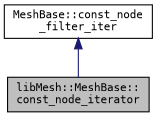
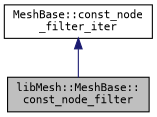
node "libMesh::MeshBase:: const_node_iterator": label "libMesh::MeshBase:: const_node_iterator" -> "libMesh::MeshBase:: const_node_filter"
